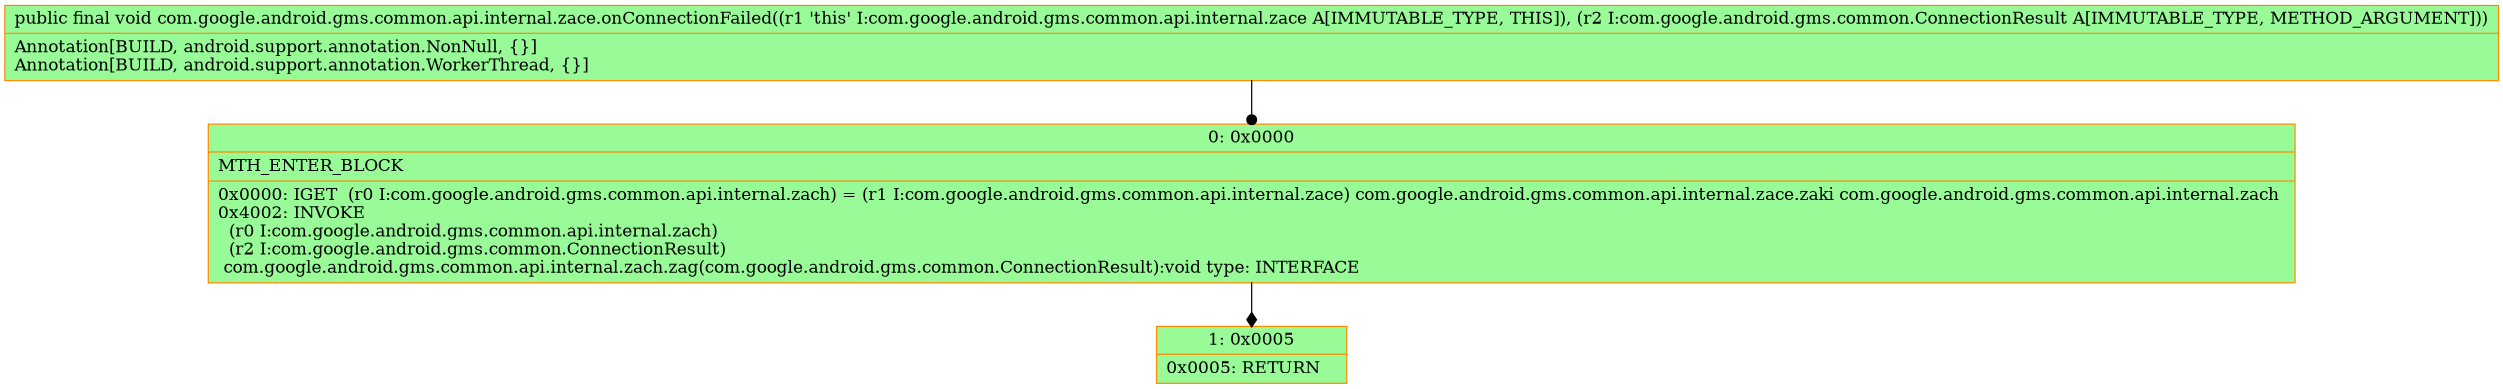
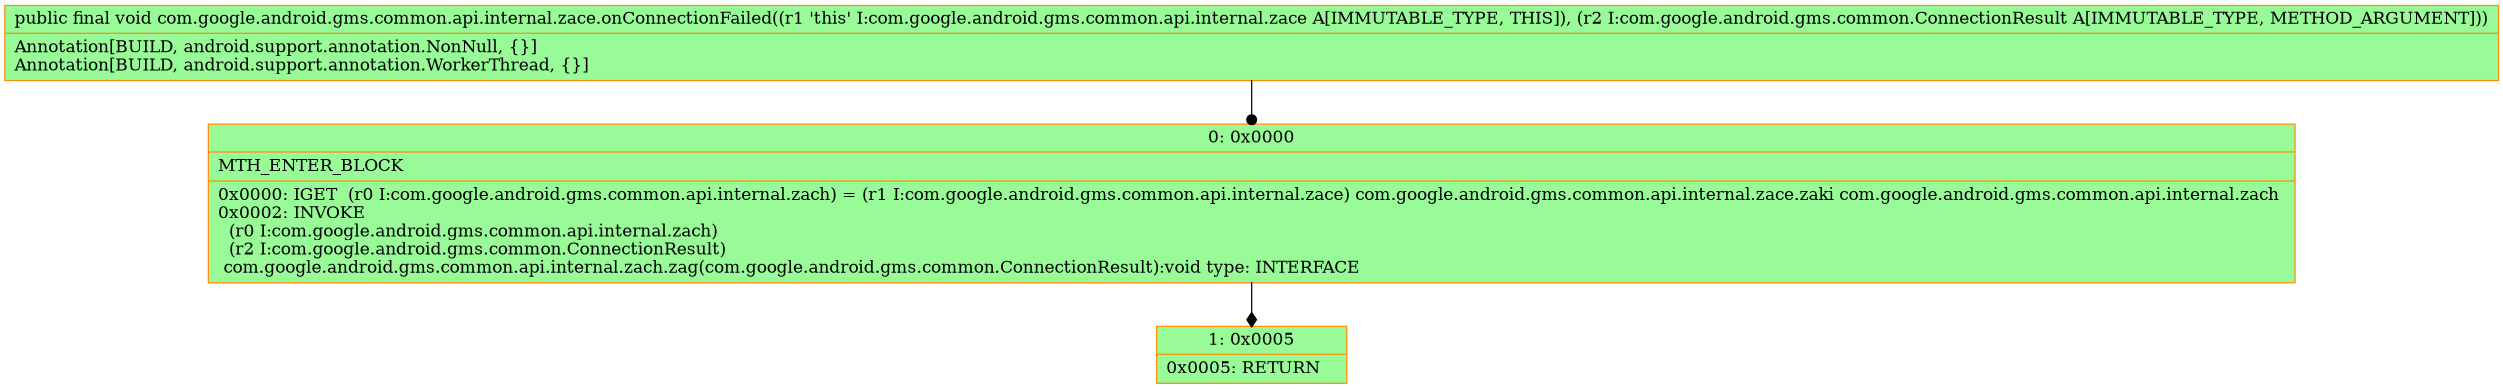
node "0: 0x0000": text "0x4002: INVOKE" -> "0x0002: INVOKE"
